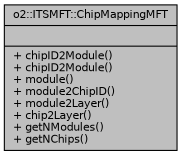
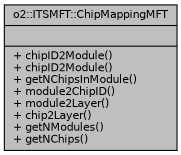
node "o2::ITSMFT::ChipMappingMFT": text "+ module()" -> "+ getNChipsInModule()"
